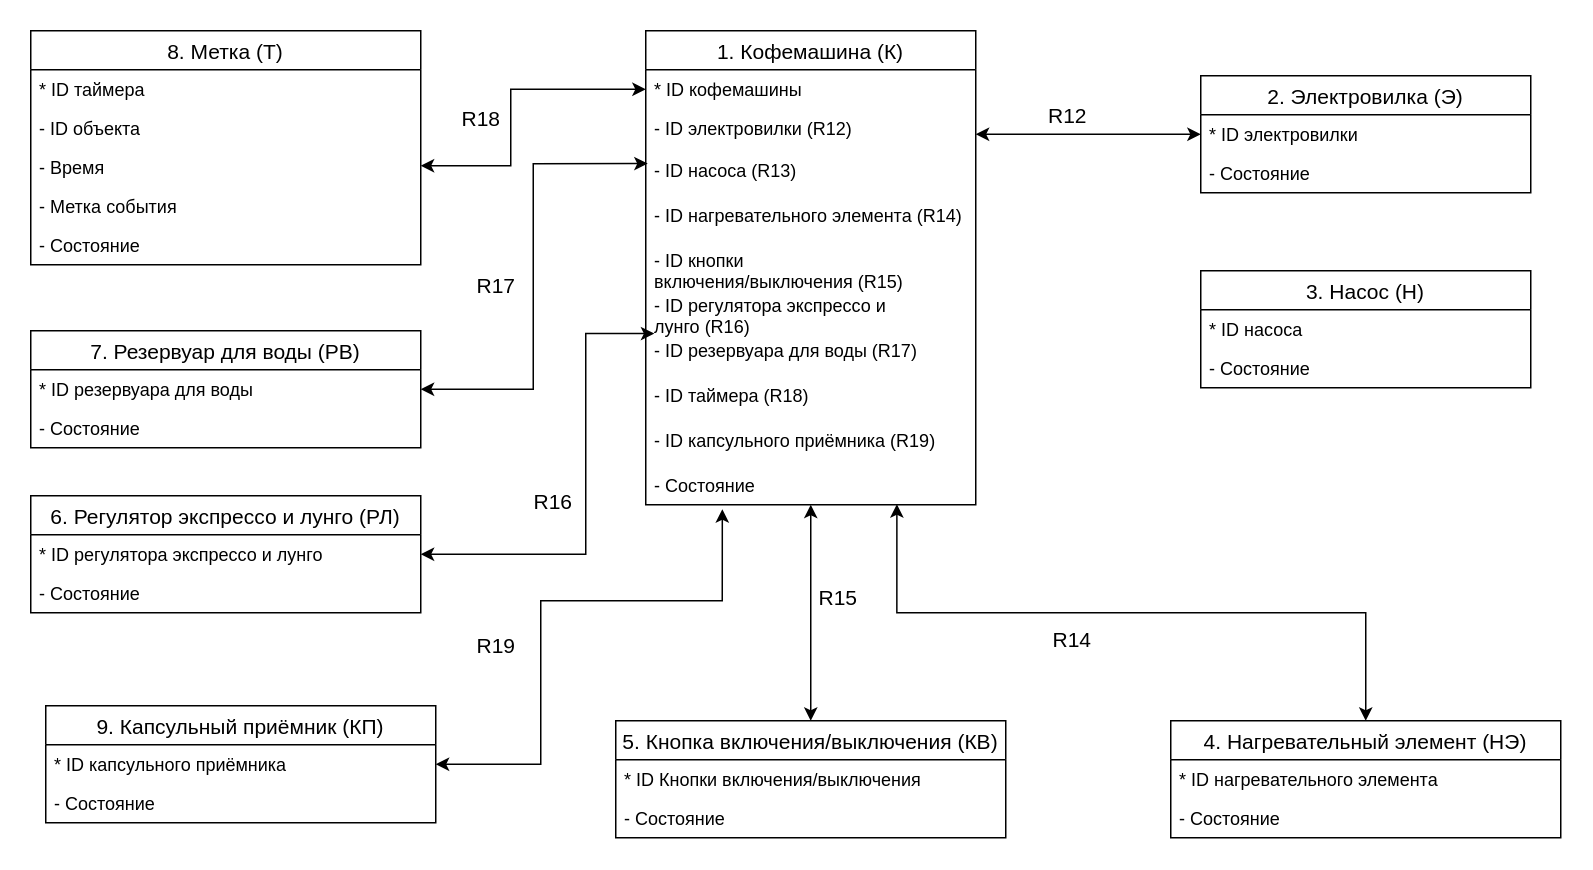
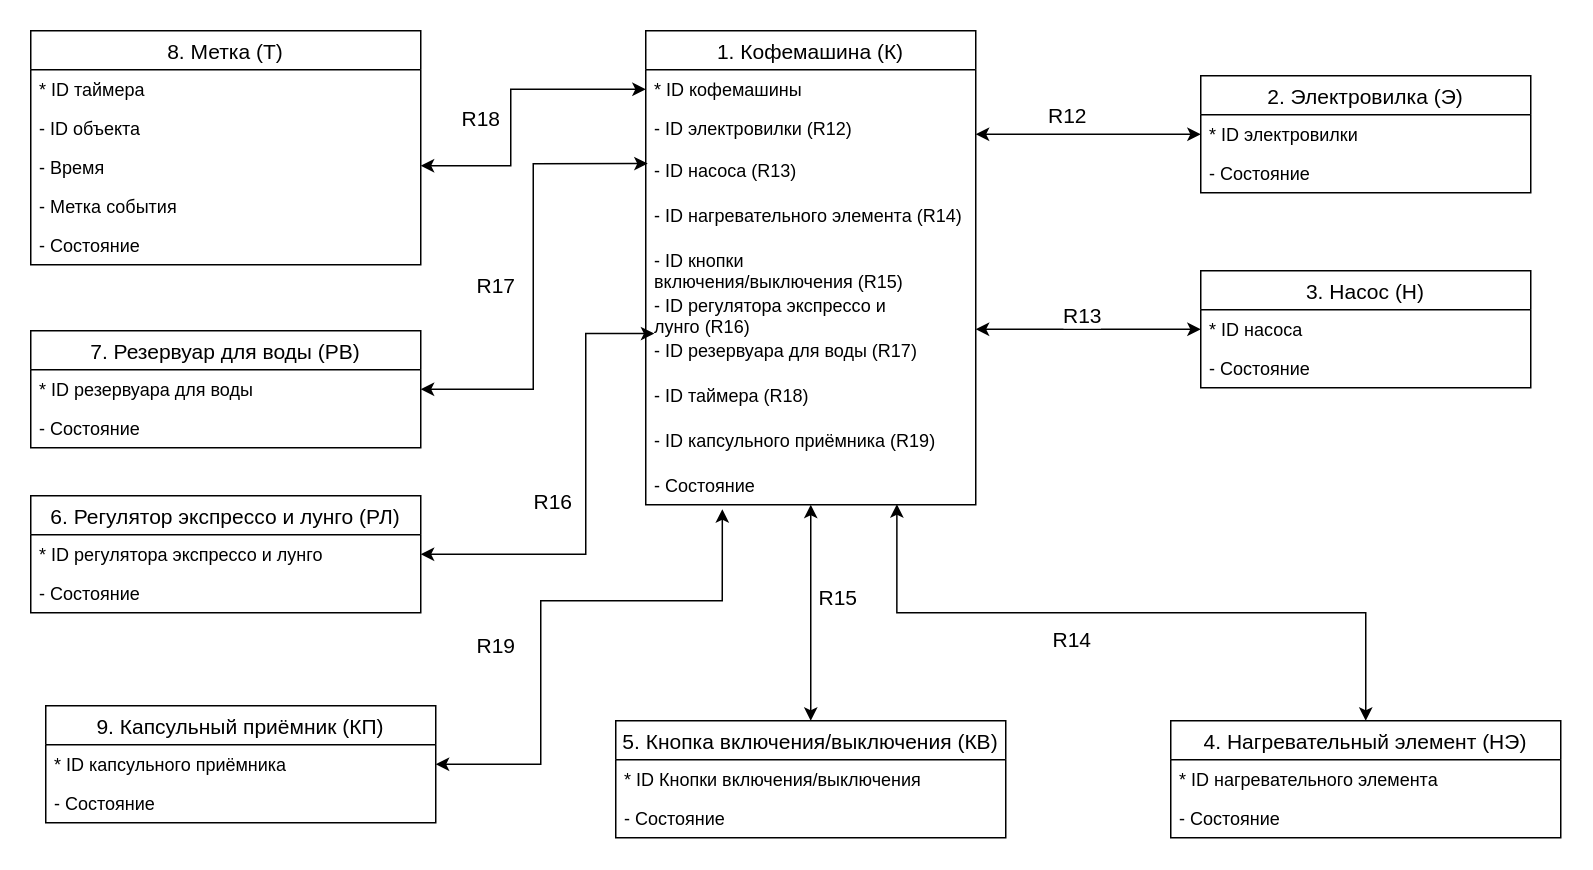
edge "- ID регулятора экспрессо и лунго (R16)" -- "3. Насос (Н)": added, label "R13"
